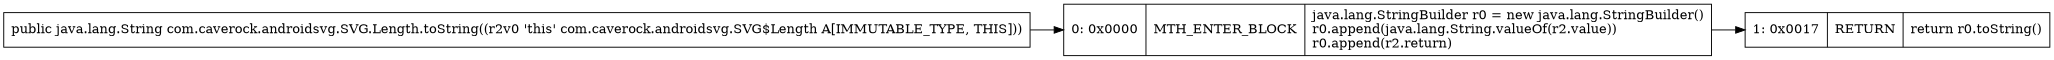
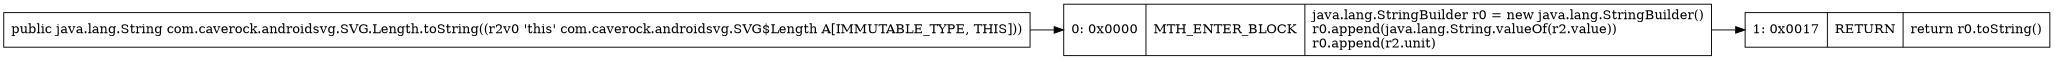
node "0: 0x0000": text "r0.append(r2.return)" -> "r0.append(r2.unit)"
